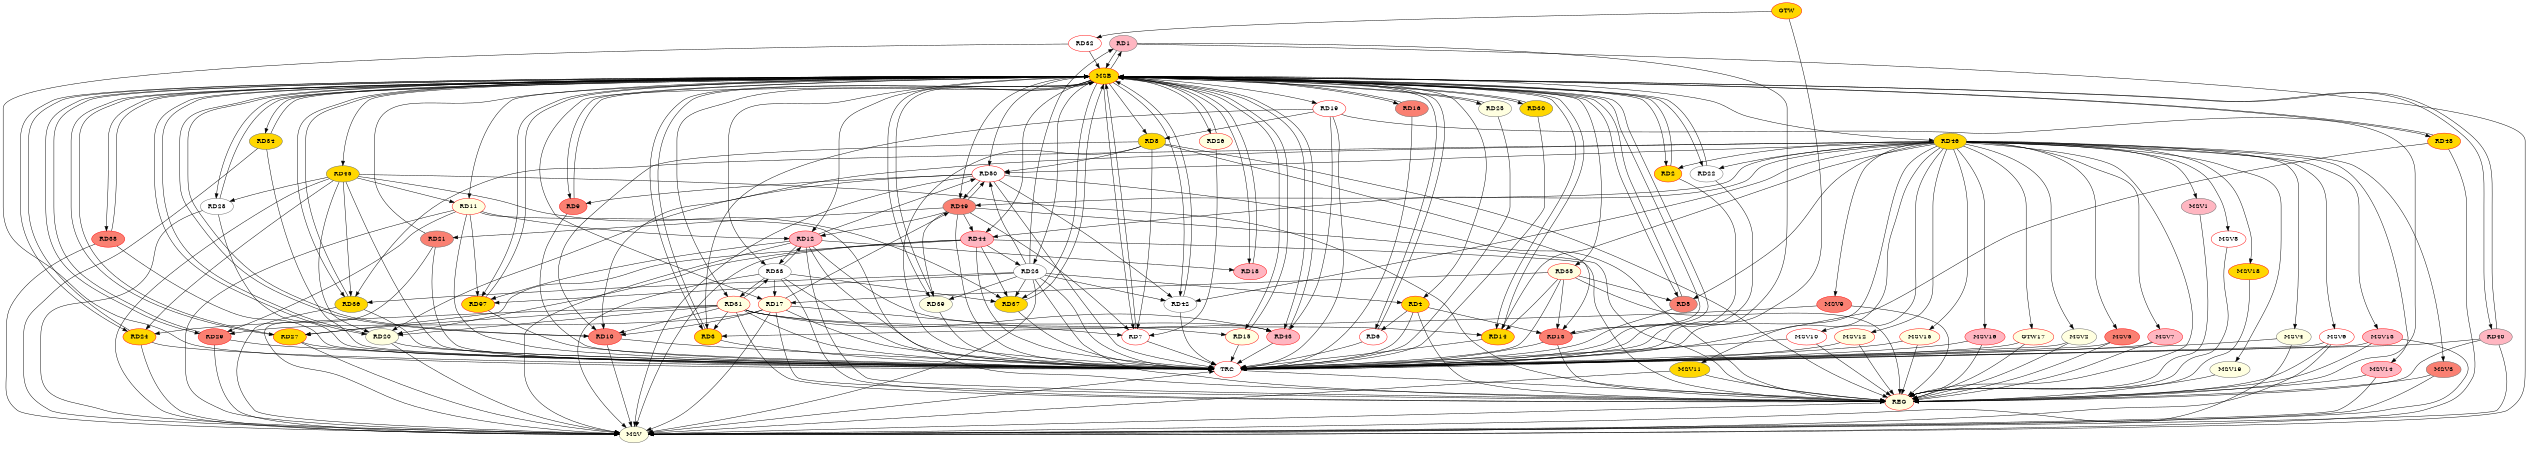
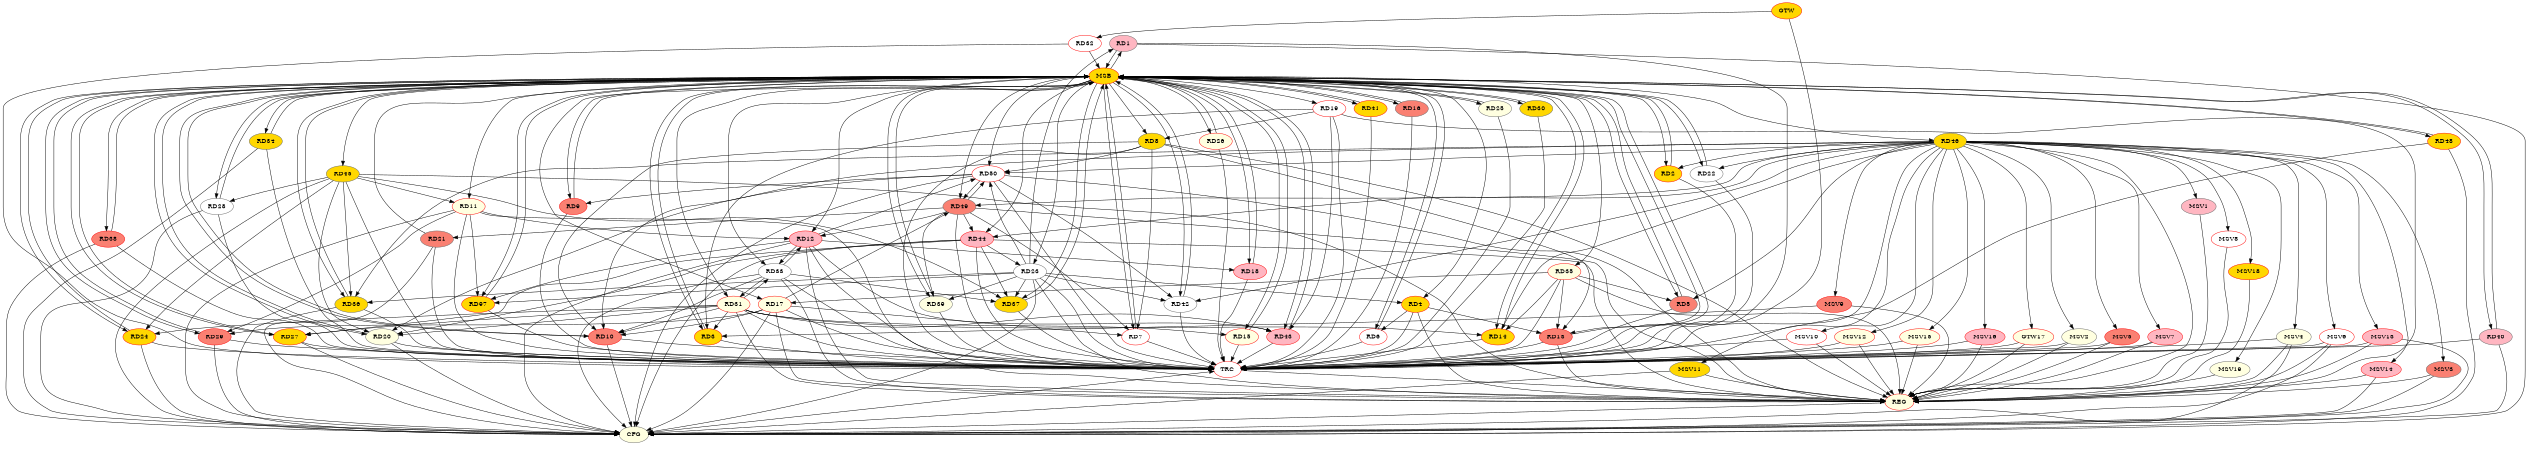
node "RD41": added
edge "RD26" -> "RD7": now "RD26" -> "TRC"
edge "RD33" -> "RD17": now "RD33" -> "RD10"
edge "RD18" -> "TRC": added
edge "RD40" -> "REG": now "MSV4" -> "REG"
node "MSV": label "MSV" -> "CFG"
